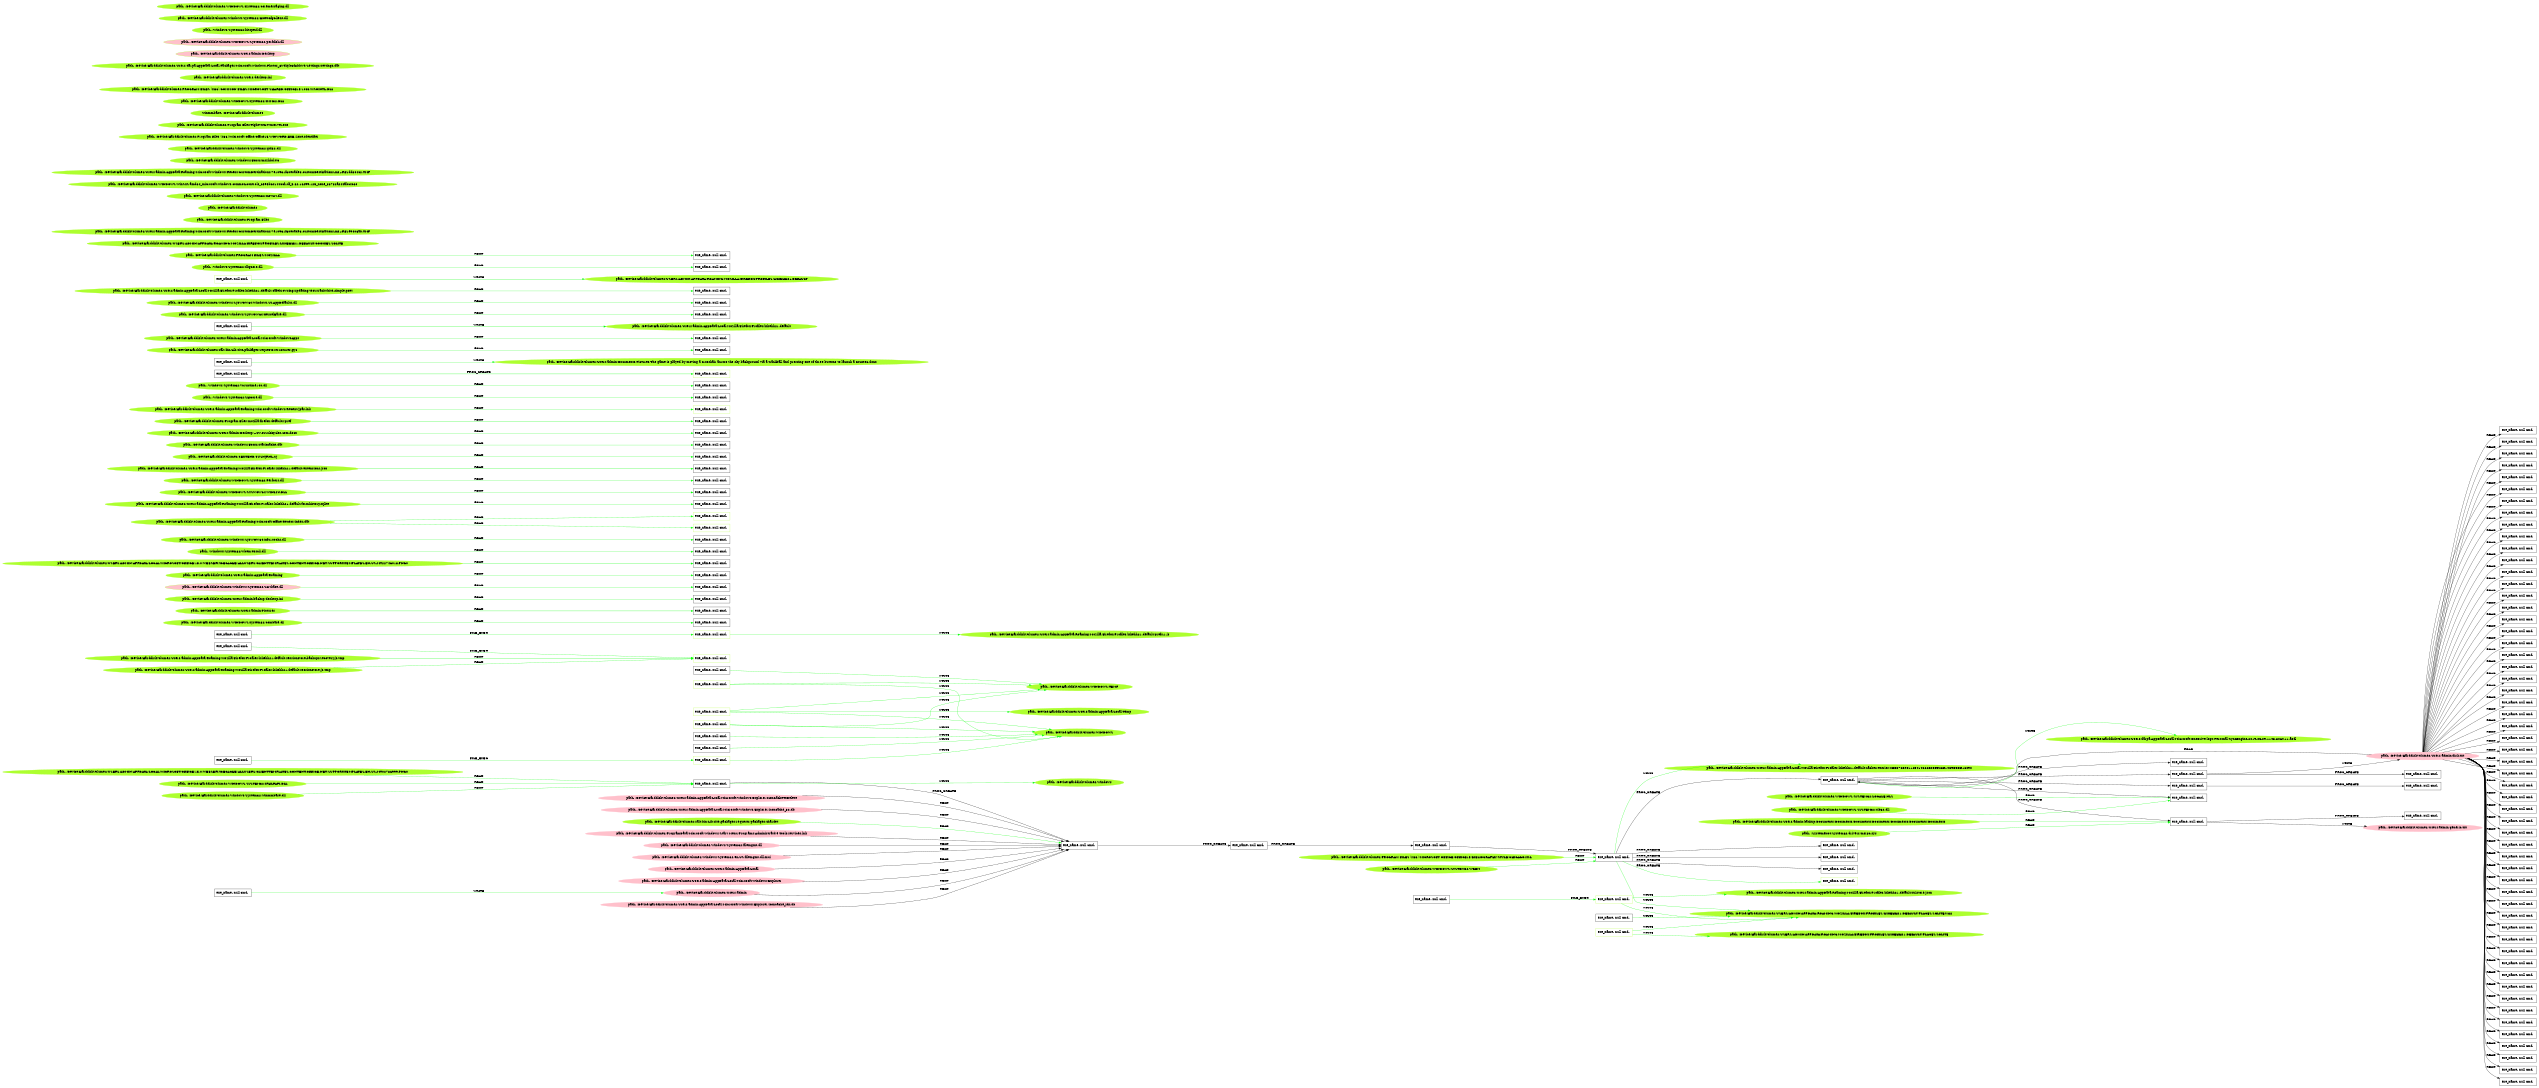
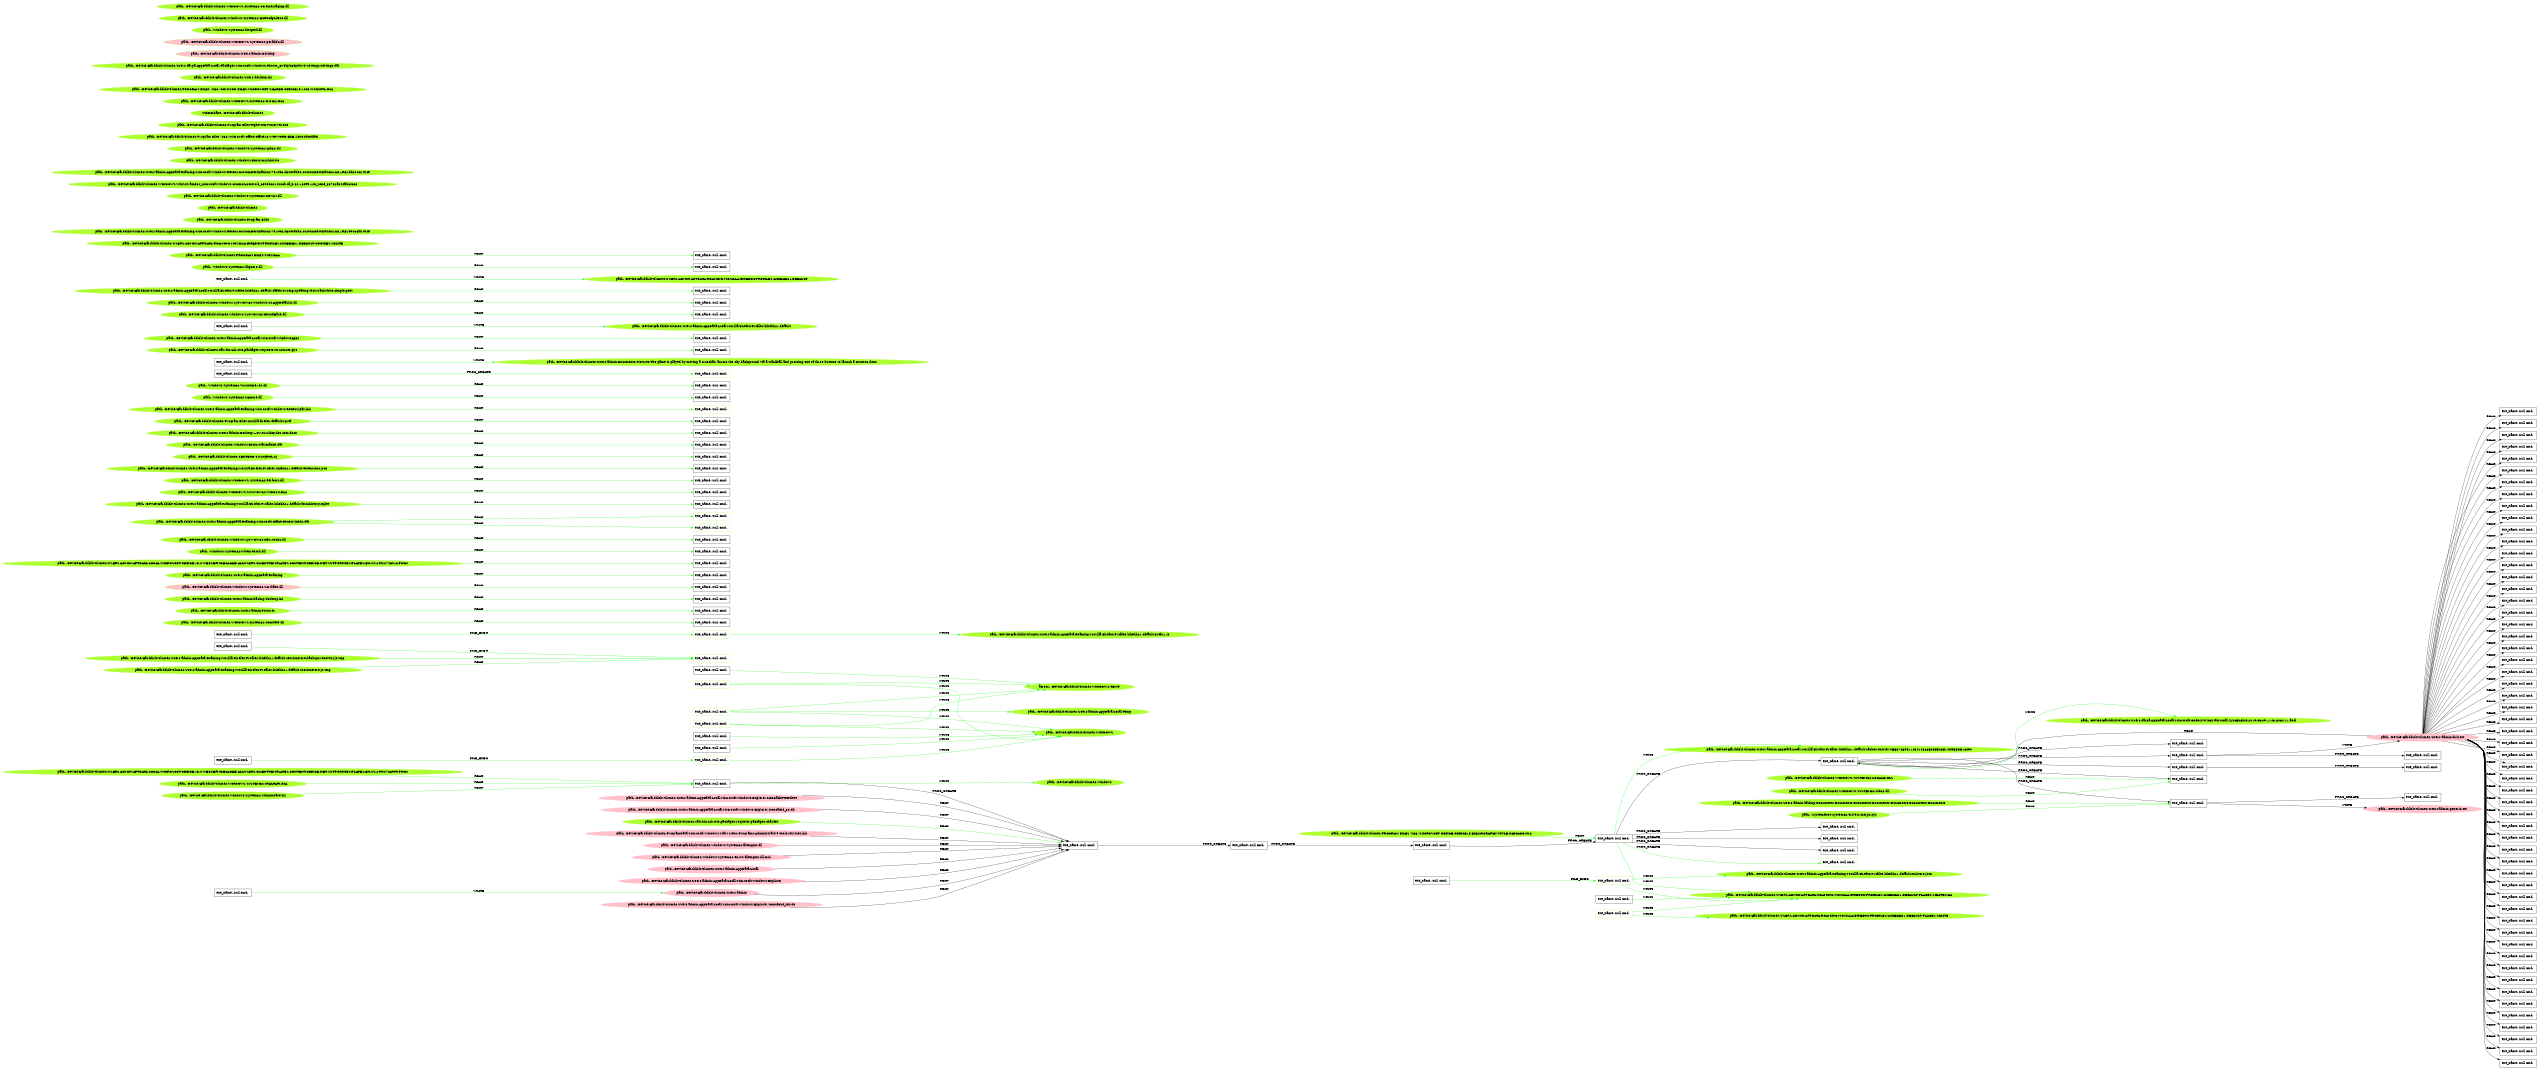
node "path: /Device/HarddiskVolume2/WINDOWS/TEMP": label "path: /Device/HarddiskVolume2/WINDOWS/TEMP" -> "across: /Device/HarddiskVolume2/WINDOWS/TEMP"
node "path: /Device/HarddiskVolume2/WINDOWS/SYSTEM32/WBEM": removed
